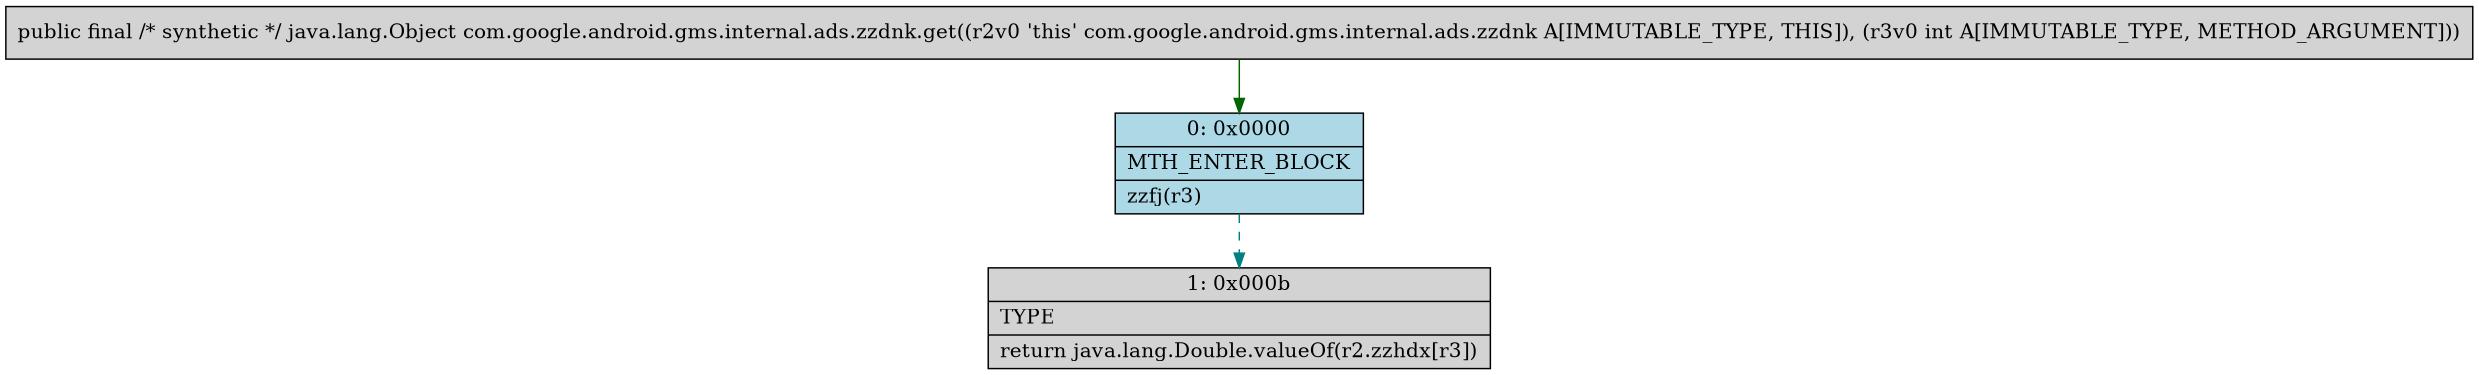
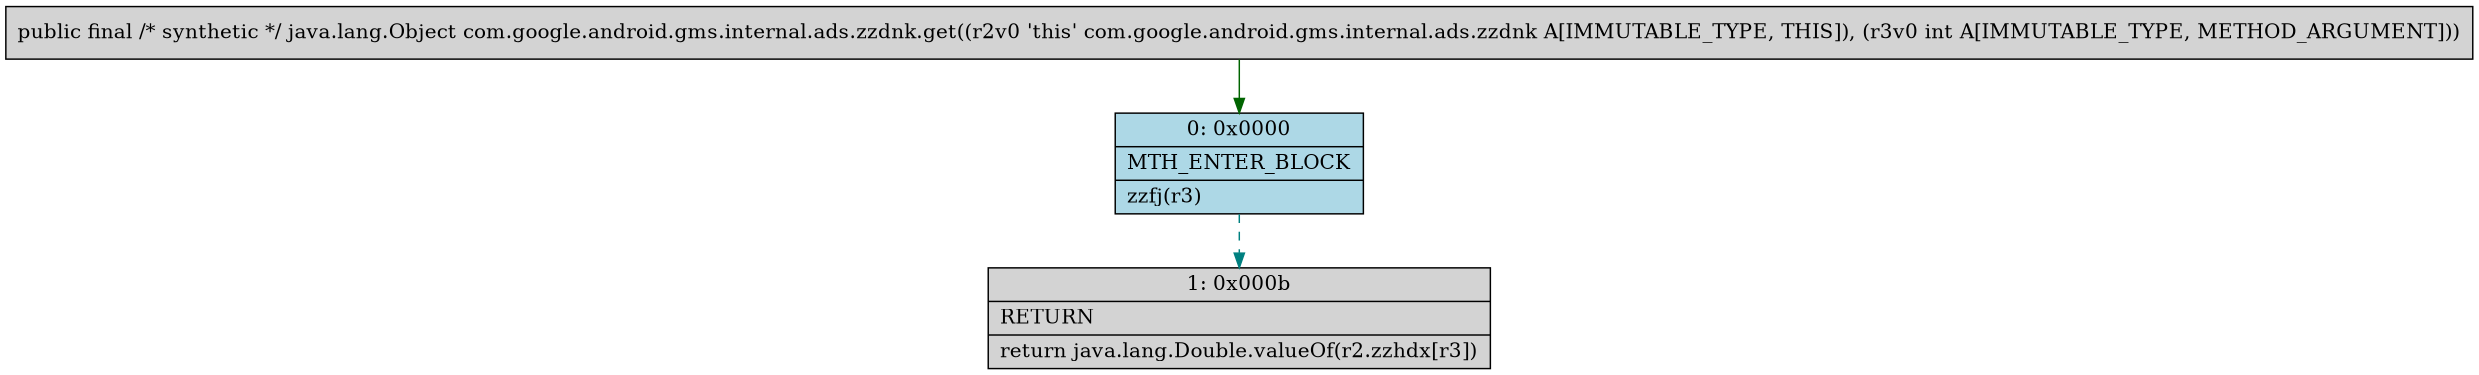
node "1: 0x000b": text "TYPE" -> "RETURN"
